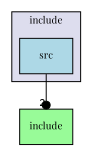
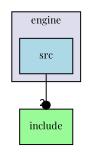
cluster "include": label "include" -> "engine"
